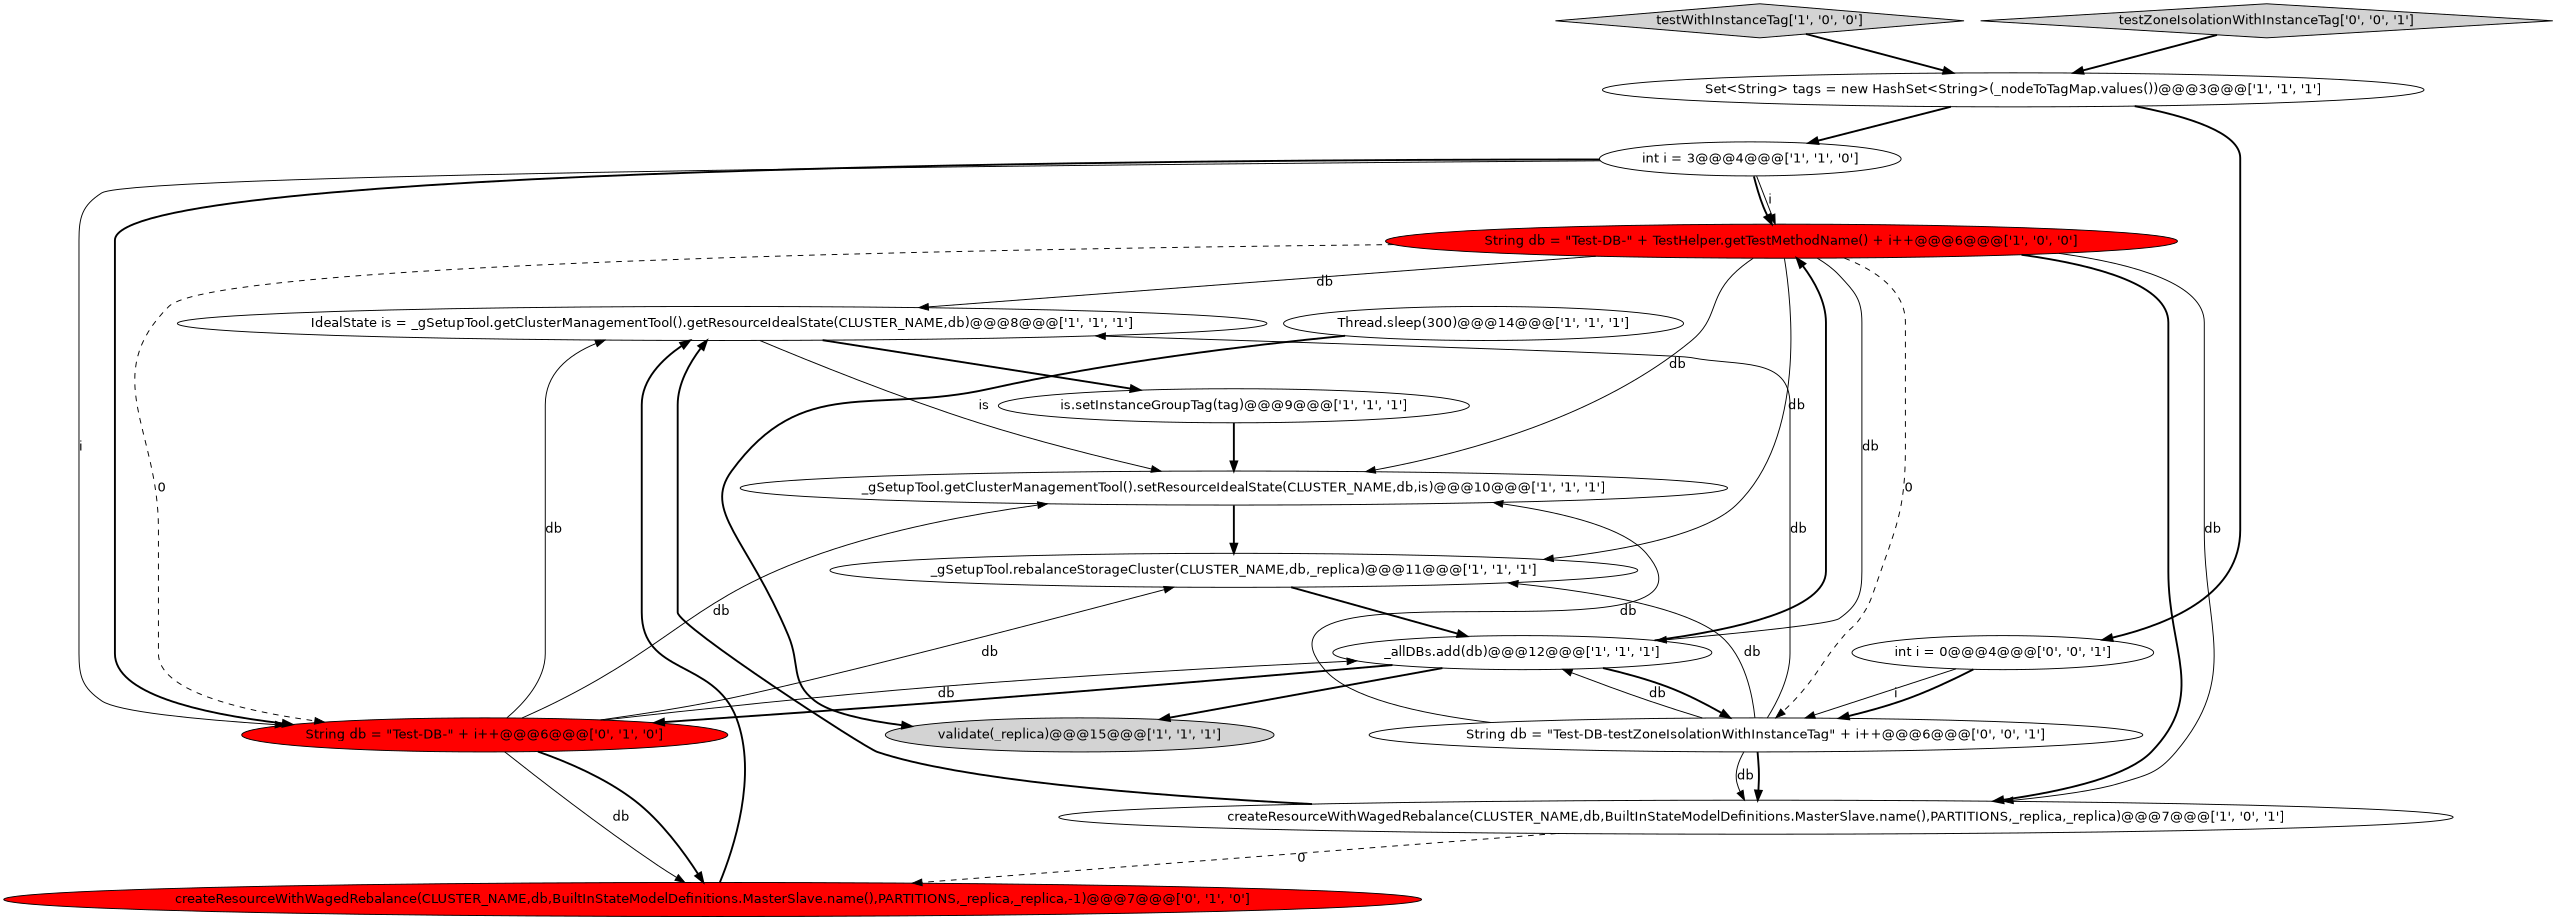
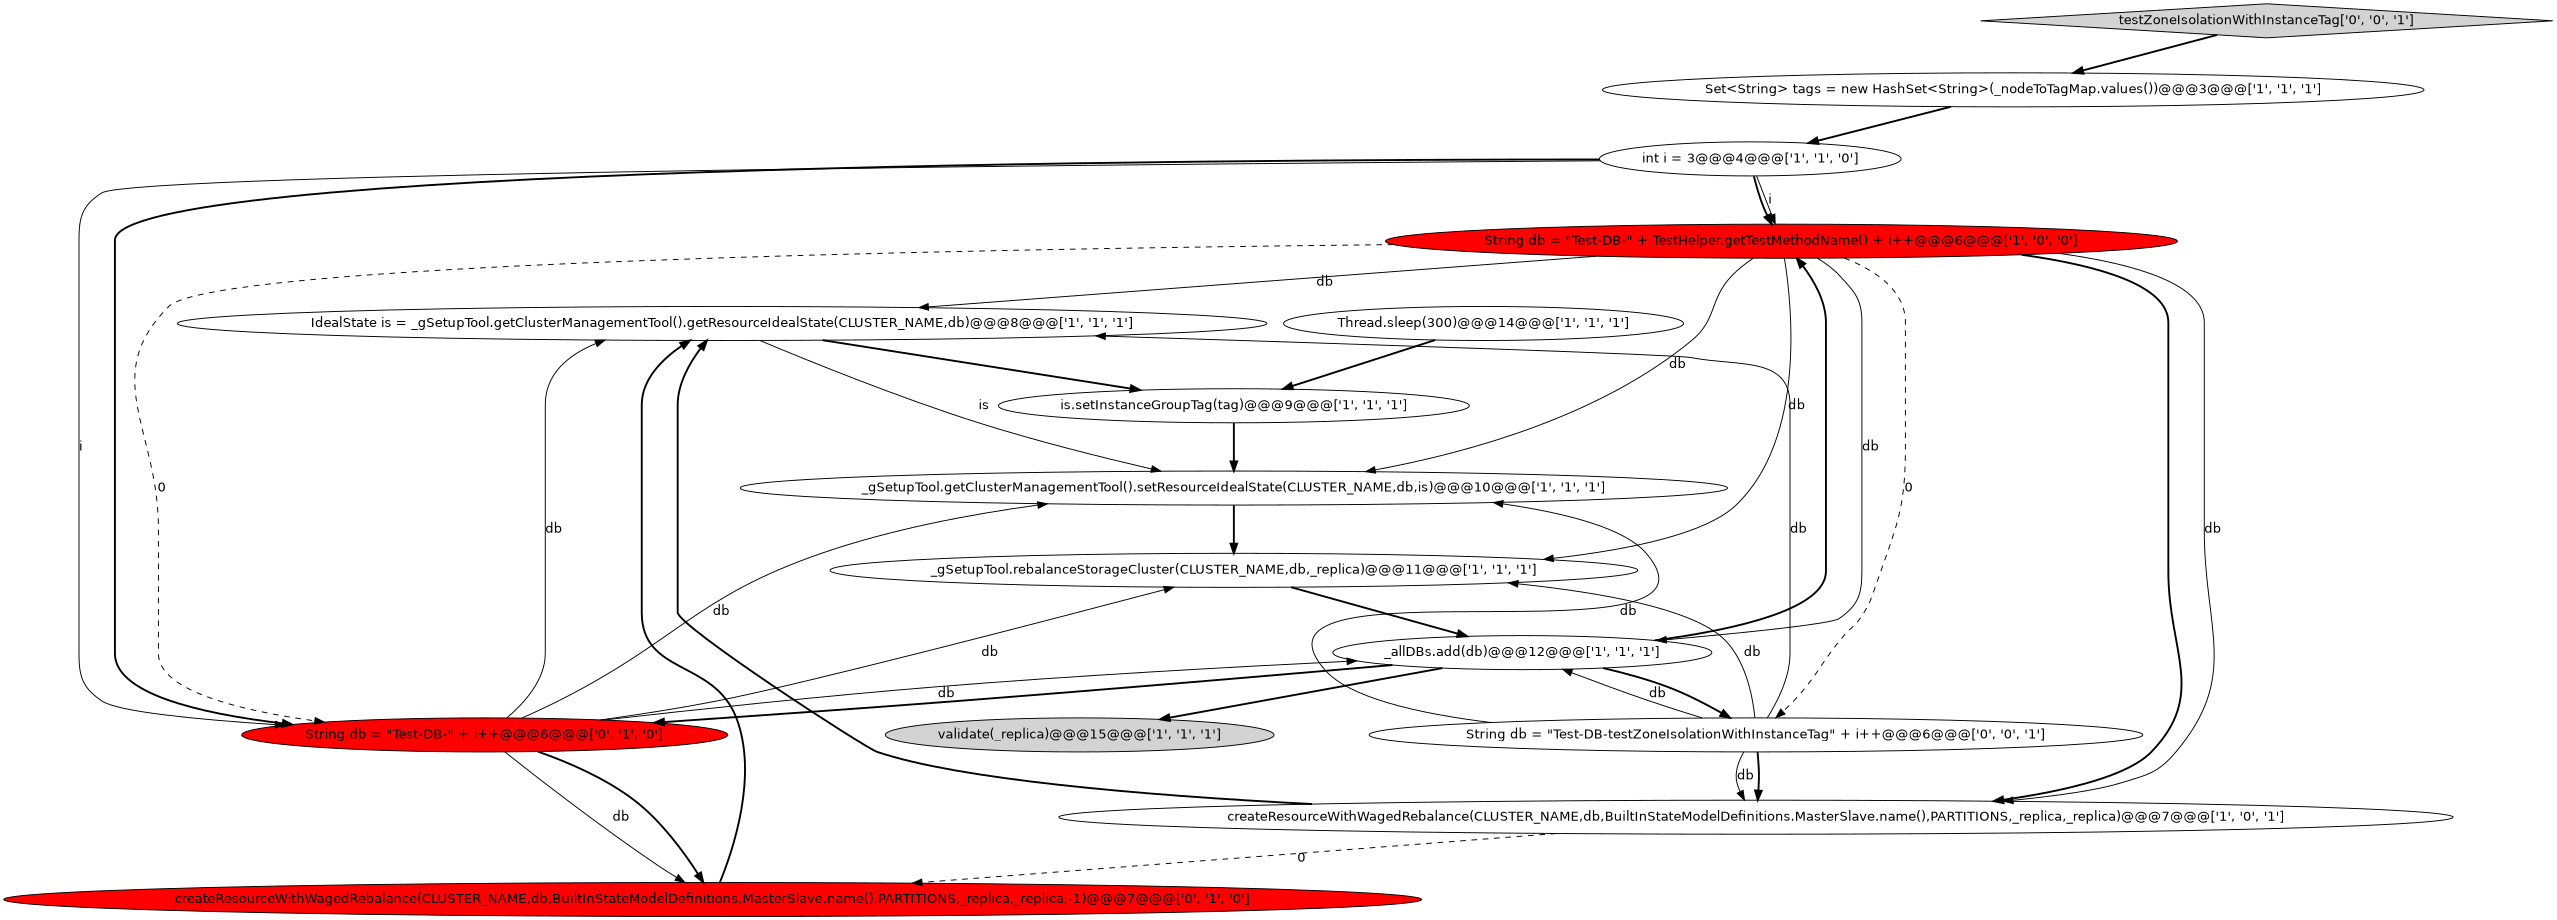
node "testWithInstanceTag['1', '0', '0']": removed
edge "Thread.sleep(300)@@@14@@@['1', '1', '1']" -> "validate(_replica)@@@15@@@['1', '1', '1']": now "Thread.sleep(300)@@@14@@@['1', '1', '1']" -> "is.setInstanceGroupTag(tag)@@@9@@@['1', '1', '1']"
node "int i = 0@@@4@@@['0', '0', '1']": removed
